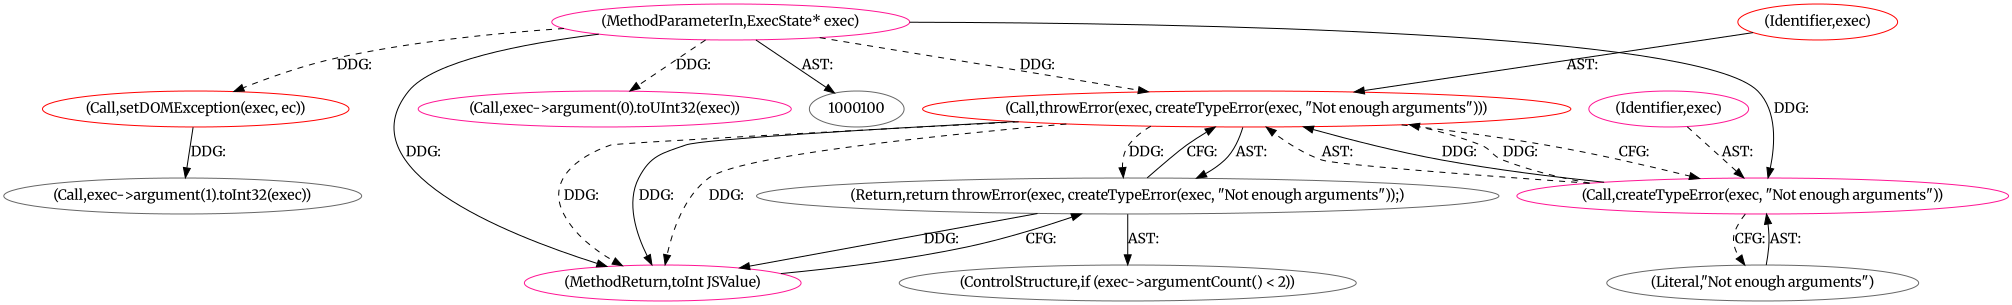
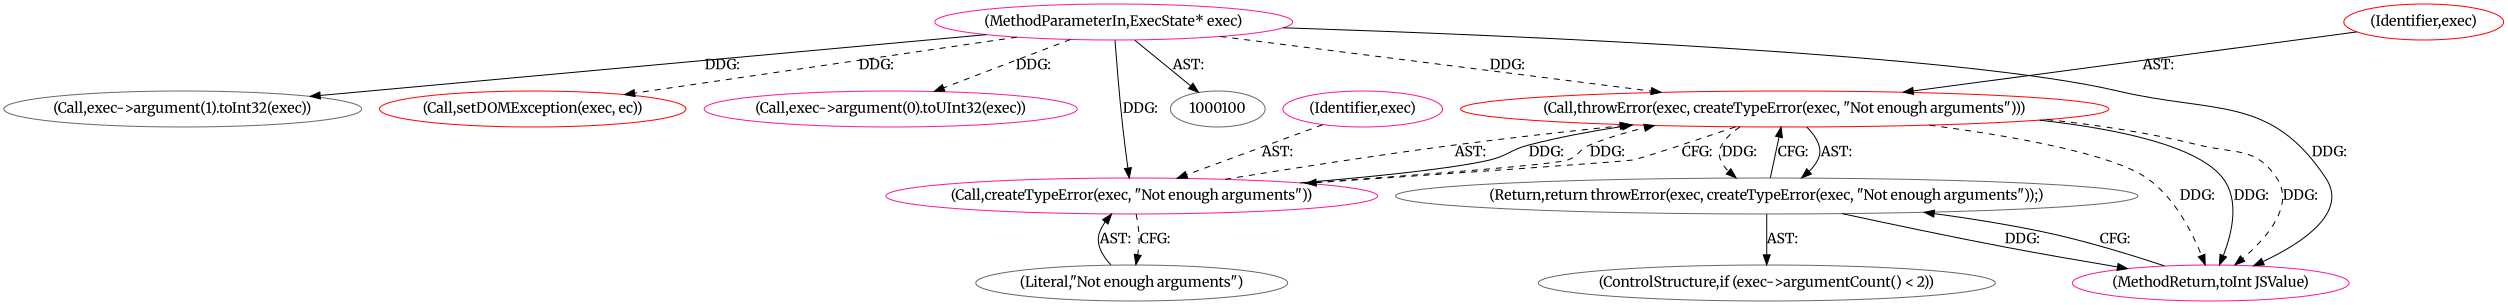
edge "(Call,setDOMException(exec, ec))" -> "(Call,exec->argument(1).toInt32(exec))": now "(MethodParameterIn,ExecState* exec)" -> "(Call,exec->argument(1).toInt32(exec))"
